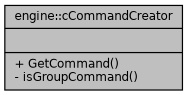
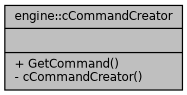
node "engine::cCommandCreator": text "- isGroupCommand()" -> "- cCommandCreator()"
